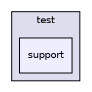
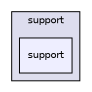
cluster "test": label "test" -> "support"
